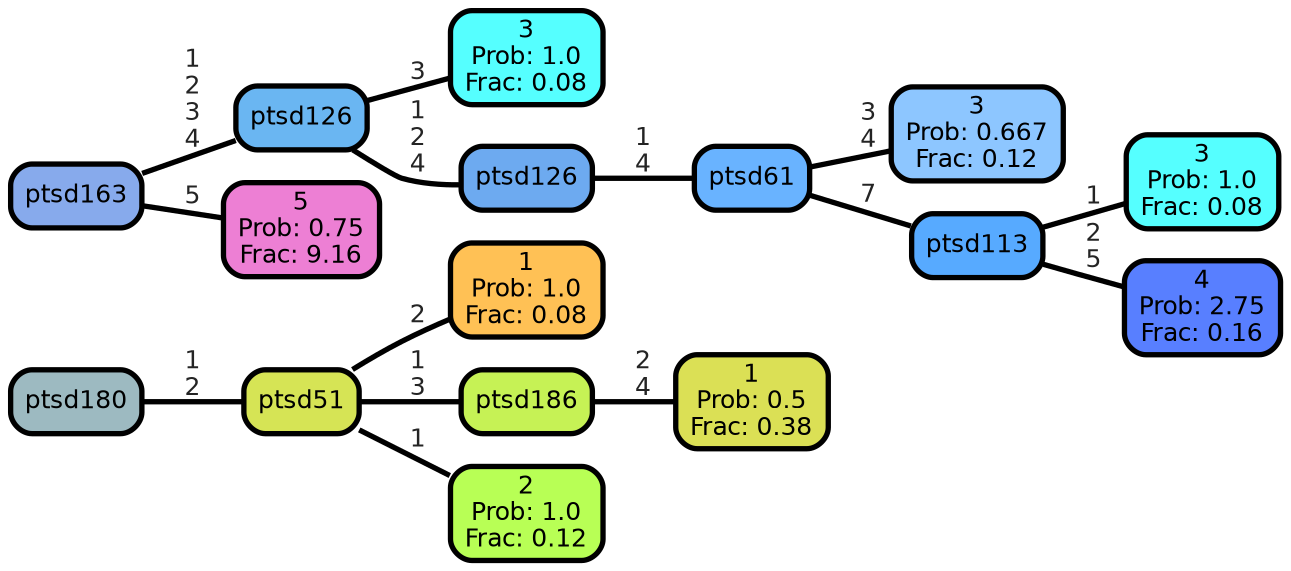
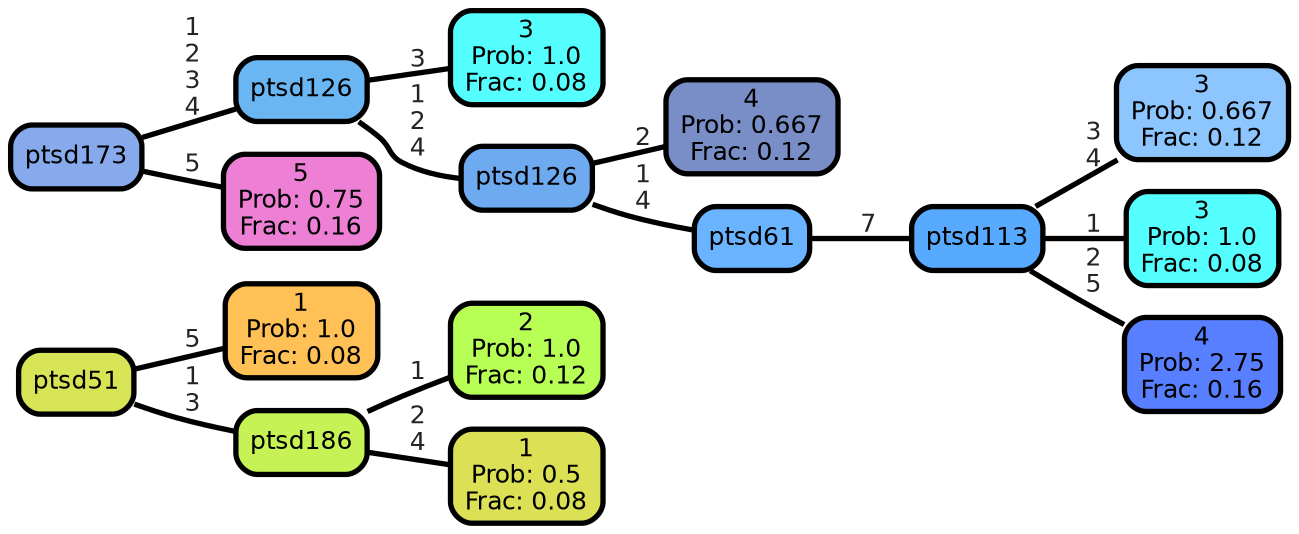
node "4 Prob: 0.667 Frac: 0.12": added
edge "3 Prob: 0.667 Frac: 0.12" -- "ptsd61": now "3 Prob: 0.667 Frac: 0.12" -- "ptsd113"
node "ptsd163": label "ptsd163" -> "ptsd173"
node "5 Prob: 0.75 Frac: 9.16": label "5 Prob: 0.75 Frac: 9.16" -> "5 Prob: 0.75 Frac: 0.16"
edge "1 Prob: 1.0 Frac: 0.08" -- "ptsd51": label " 2" -> " 5"
node "ptsd180": removed
node "1 Prob: 0.5 Frac: 0.38": label "1 Prob: 0.5 Frac: 0.38" -> "1 Prob: 0.5 Frac: 0.08"
edge "ptsd51" -- "2 Prob: 1.0 Frac: 0.12": now "ptsd186" -- "2 Prob: 1.0 Frac: 0.12"
